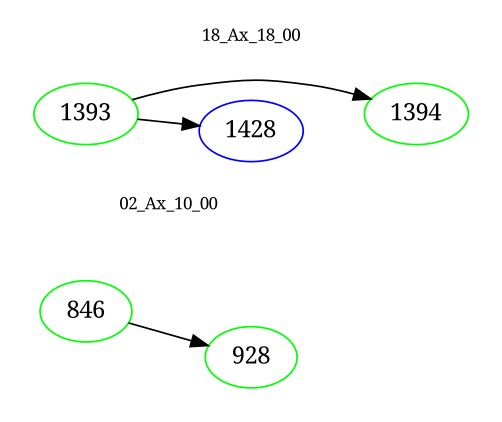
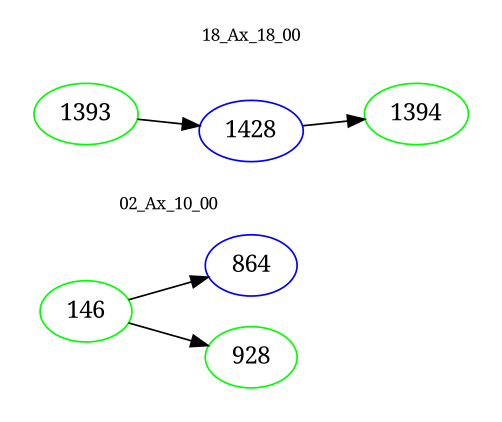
edge "1393" -> "1394": now "1428" -> "1394"
node "864": added
node "846": label "846" -> "146"
